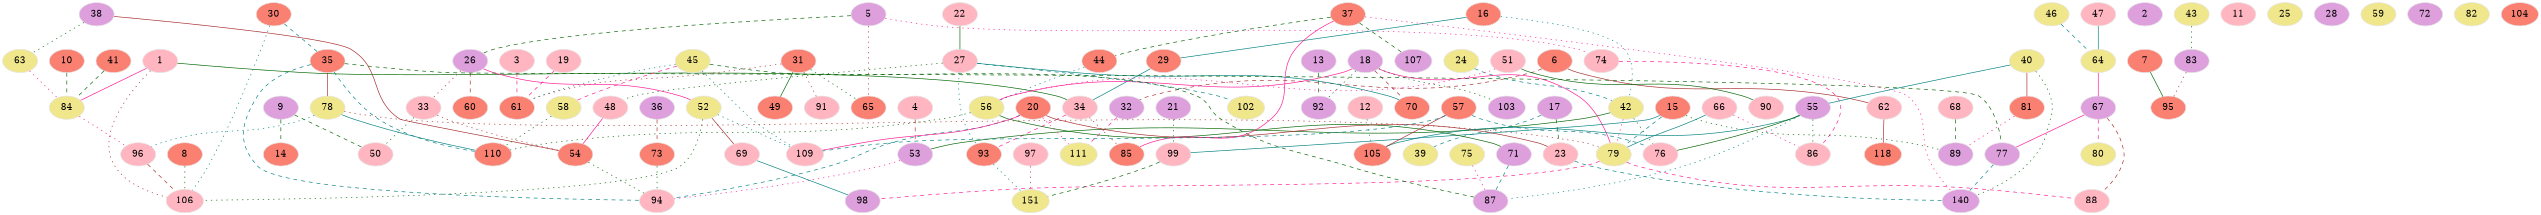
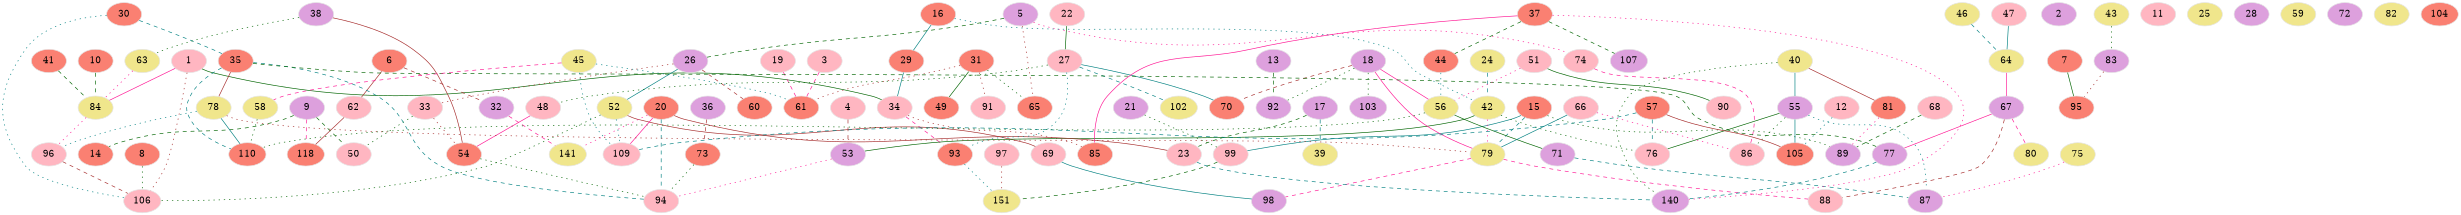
edge "26" -- "52": color deeppink -> teal
edge "45" -- "87": removed
edge "9" -- "118": added
node "111": label "111" -> "141"
